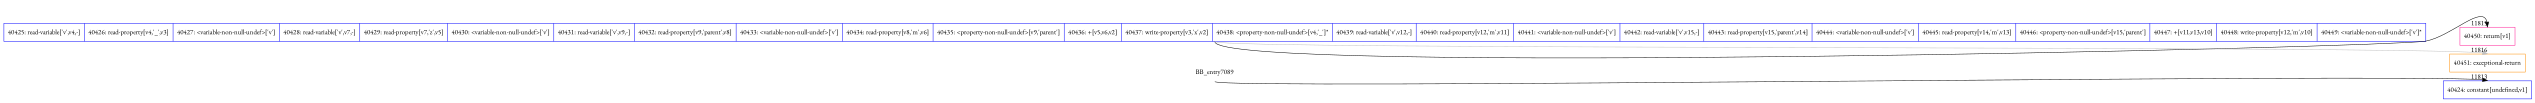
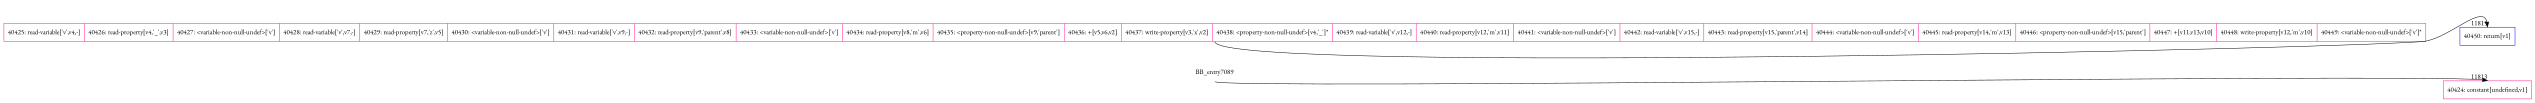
node "40425: read-variable['v',v4,-]": color blue -> deeppink
node "40450: return[v1]": color deeppink -> blue
node "40451: exceptional-return": removed
node "40424: constant[undefined,v1]": color blue -> deeppink
